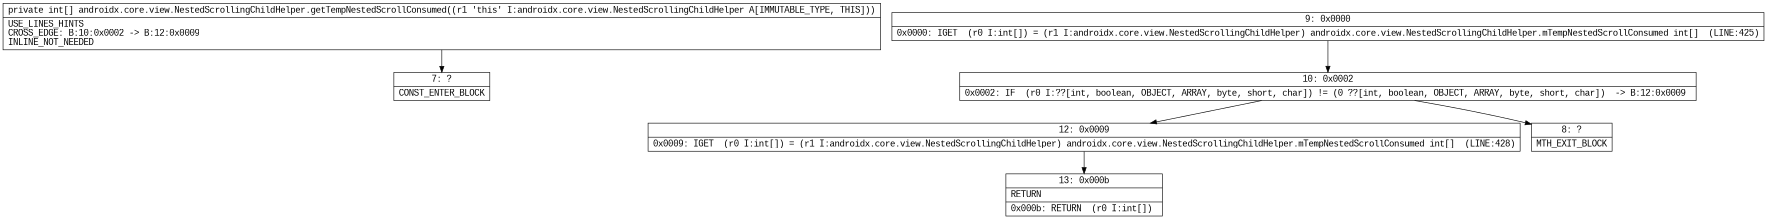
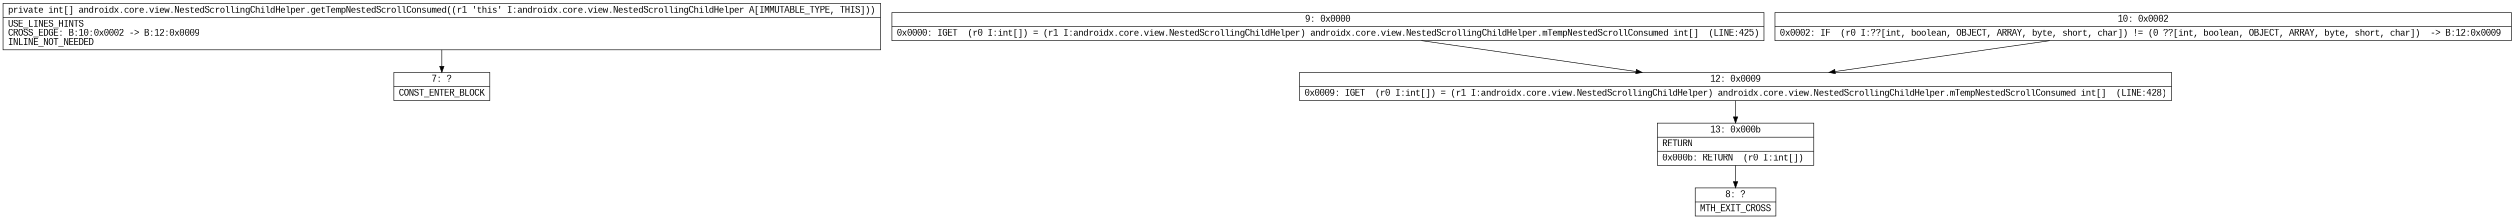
edge "9: 0x0000" -> "10: 0x0002": now "9: 0x0000" -> "12: 0x0009"
edge "10: 0x0002" -> "8: ?": now "13: 0x000b" -> "8: ?"
node "8: ?": text "MTH_EXIT_BLOCK" -> "MTH_EXIT_CROSS"
